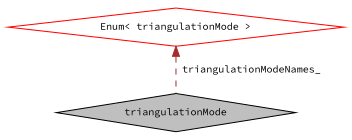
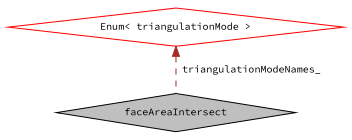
node "triangulationMode": label "triangulationMode" -> "faceAreaIntersect"
